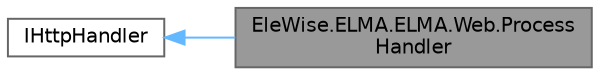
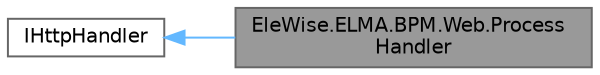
node "EleWise.ELMA.ELMA.Web.Process Handler": label "EleWise.ELMA.ELMA.Web.Process Handler" -> "EleWise.ELMA.BPM.Web.Process Handler"
